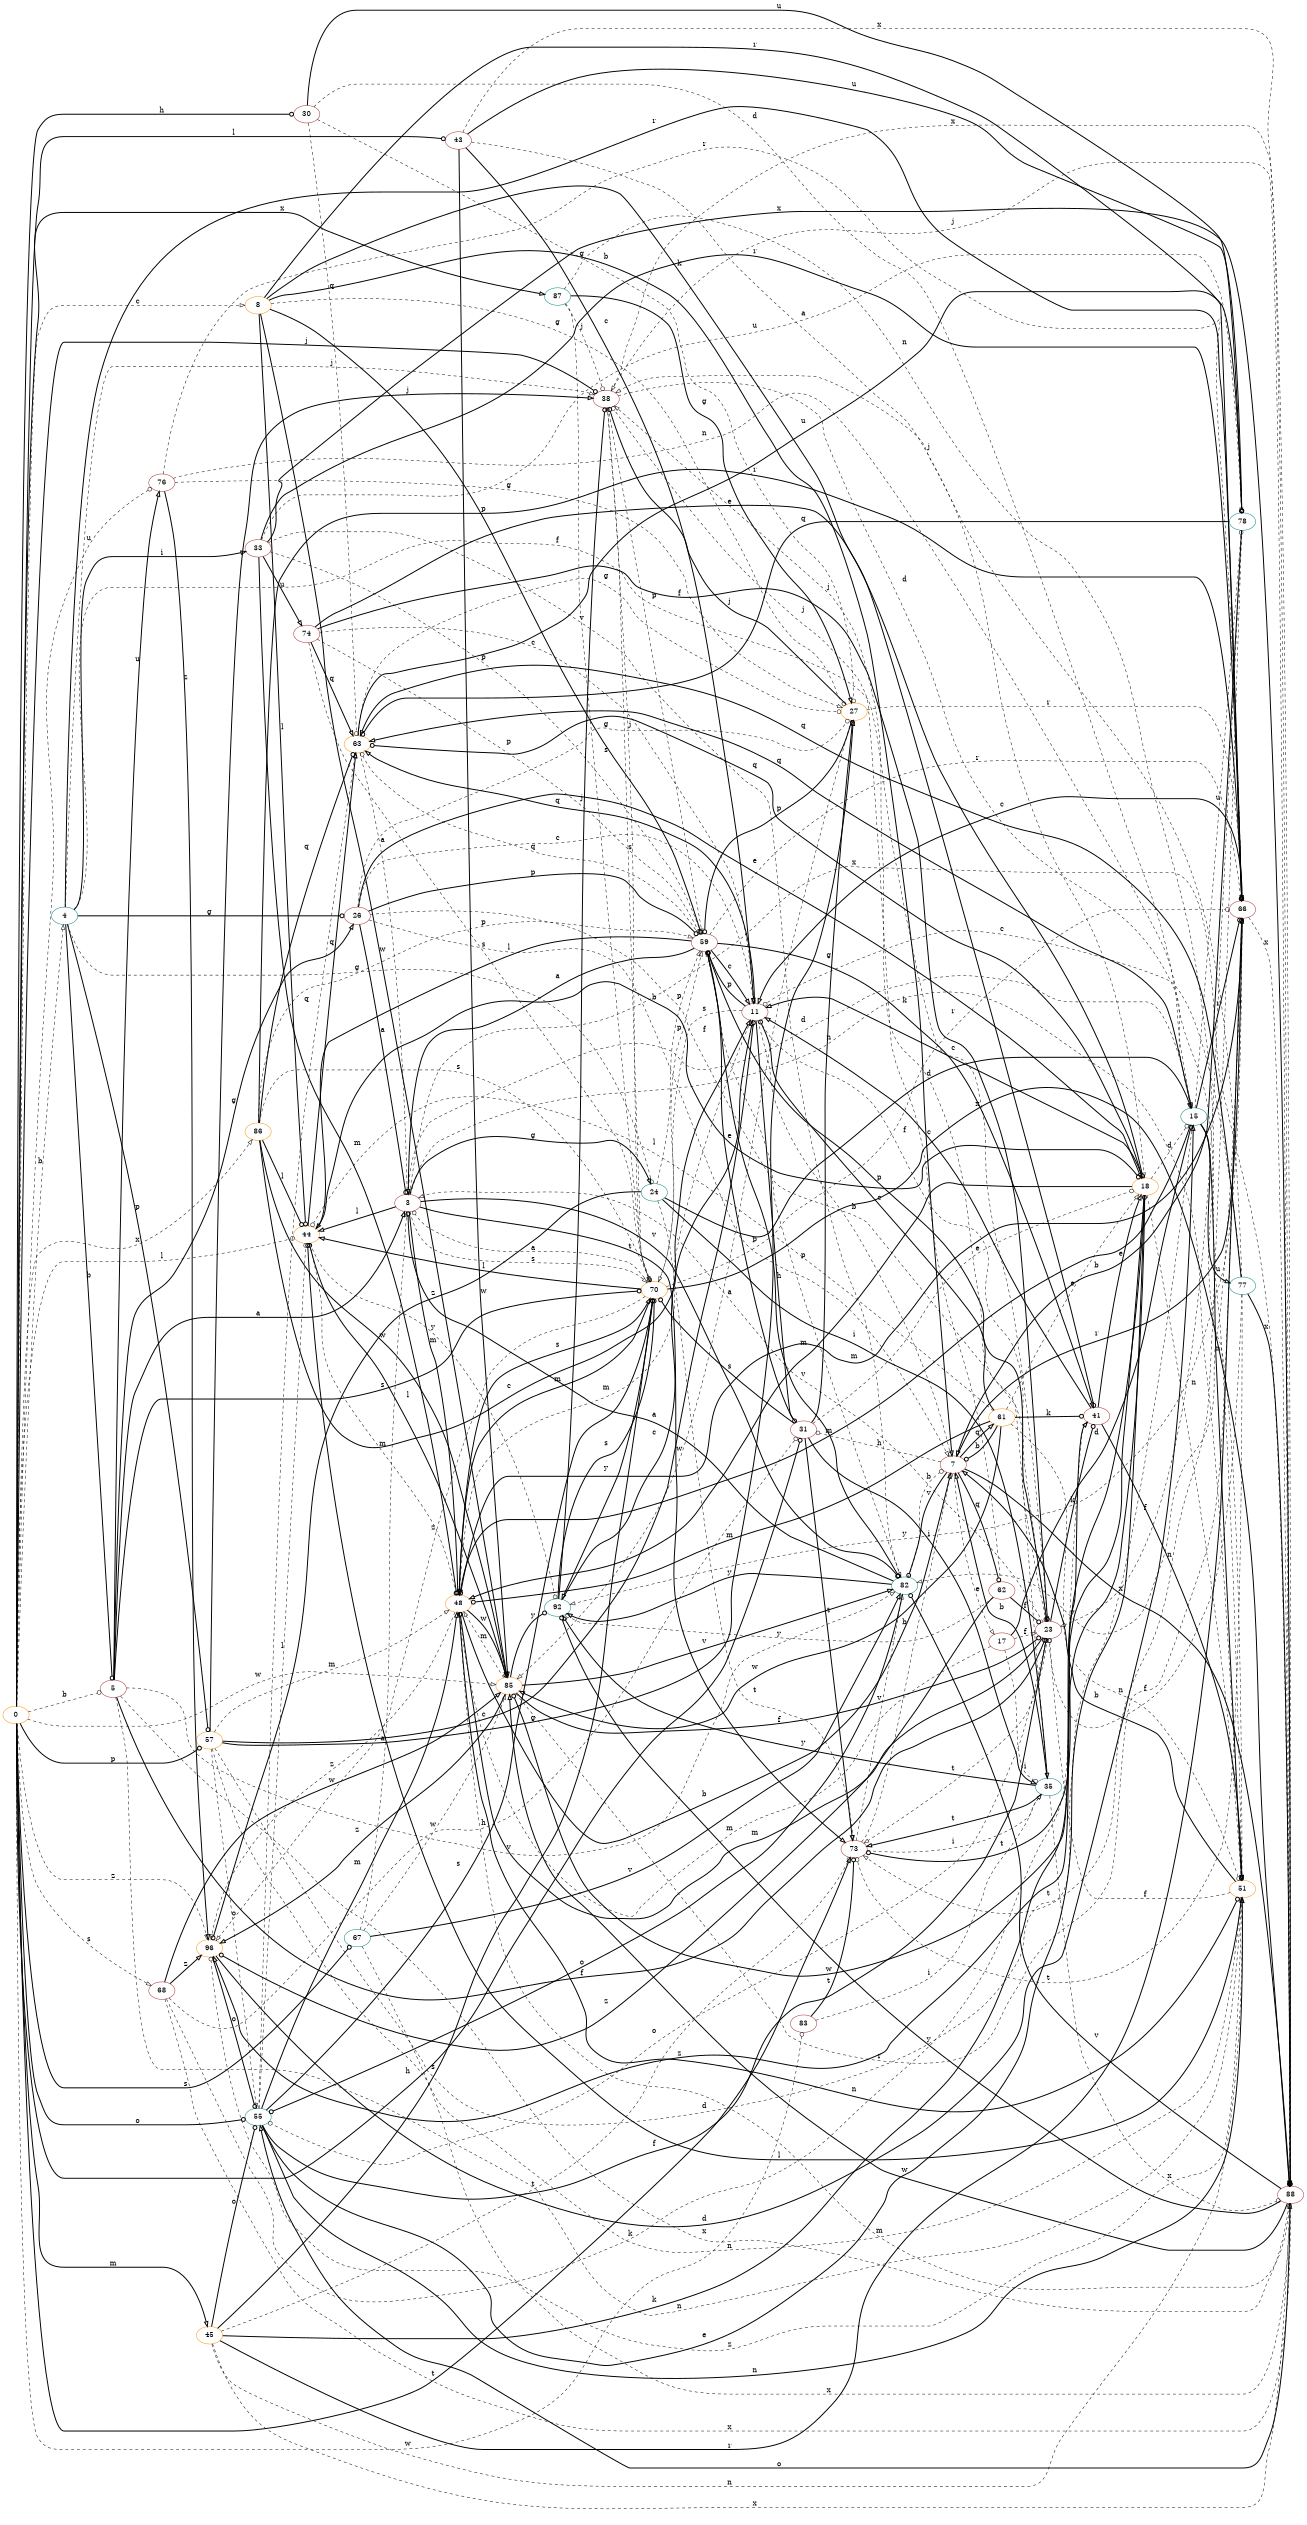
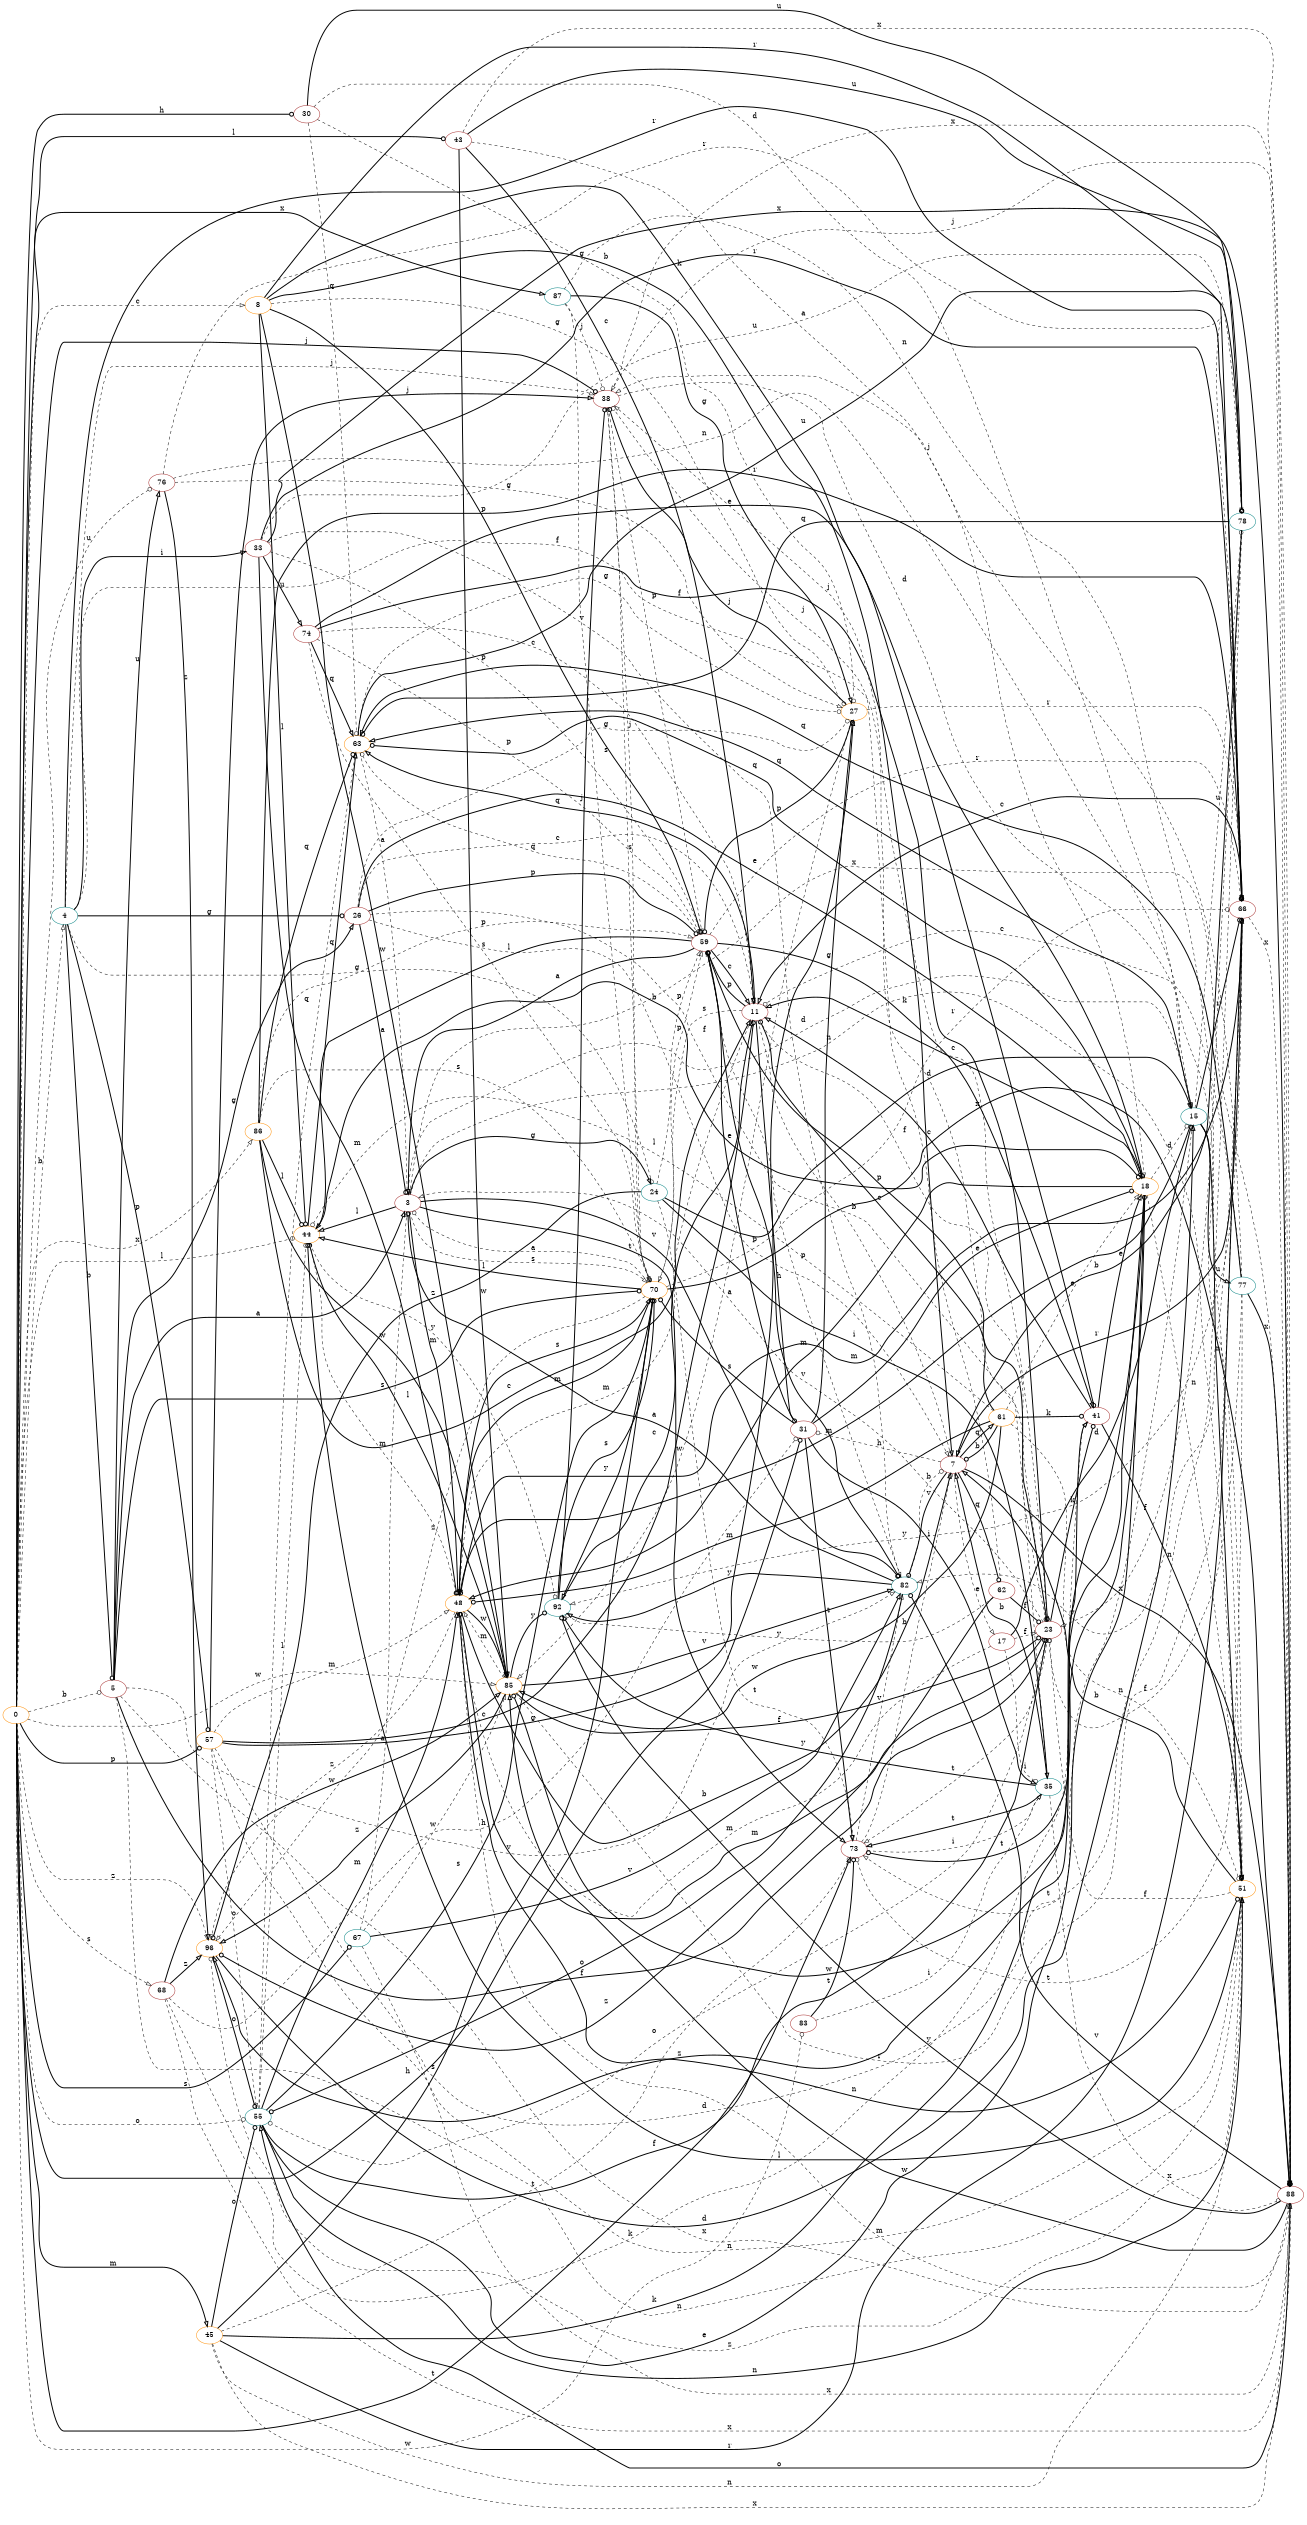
edge "31" -> "18": style dashed -> bold
edge "0" -> "55": style bold -> dashed
